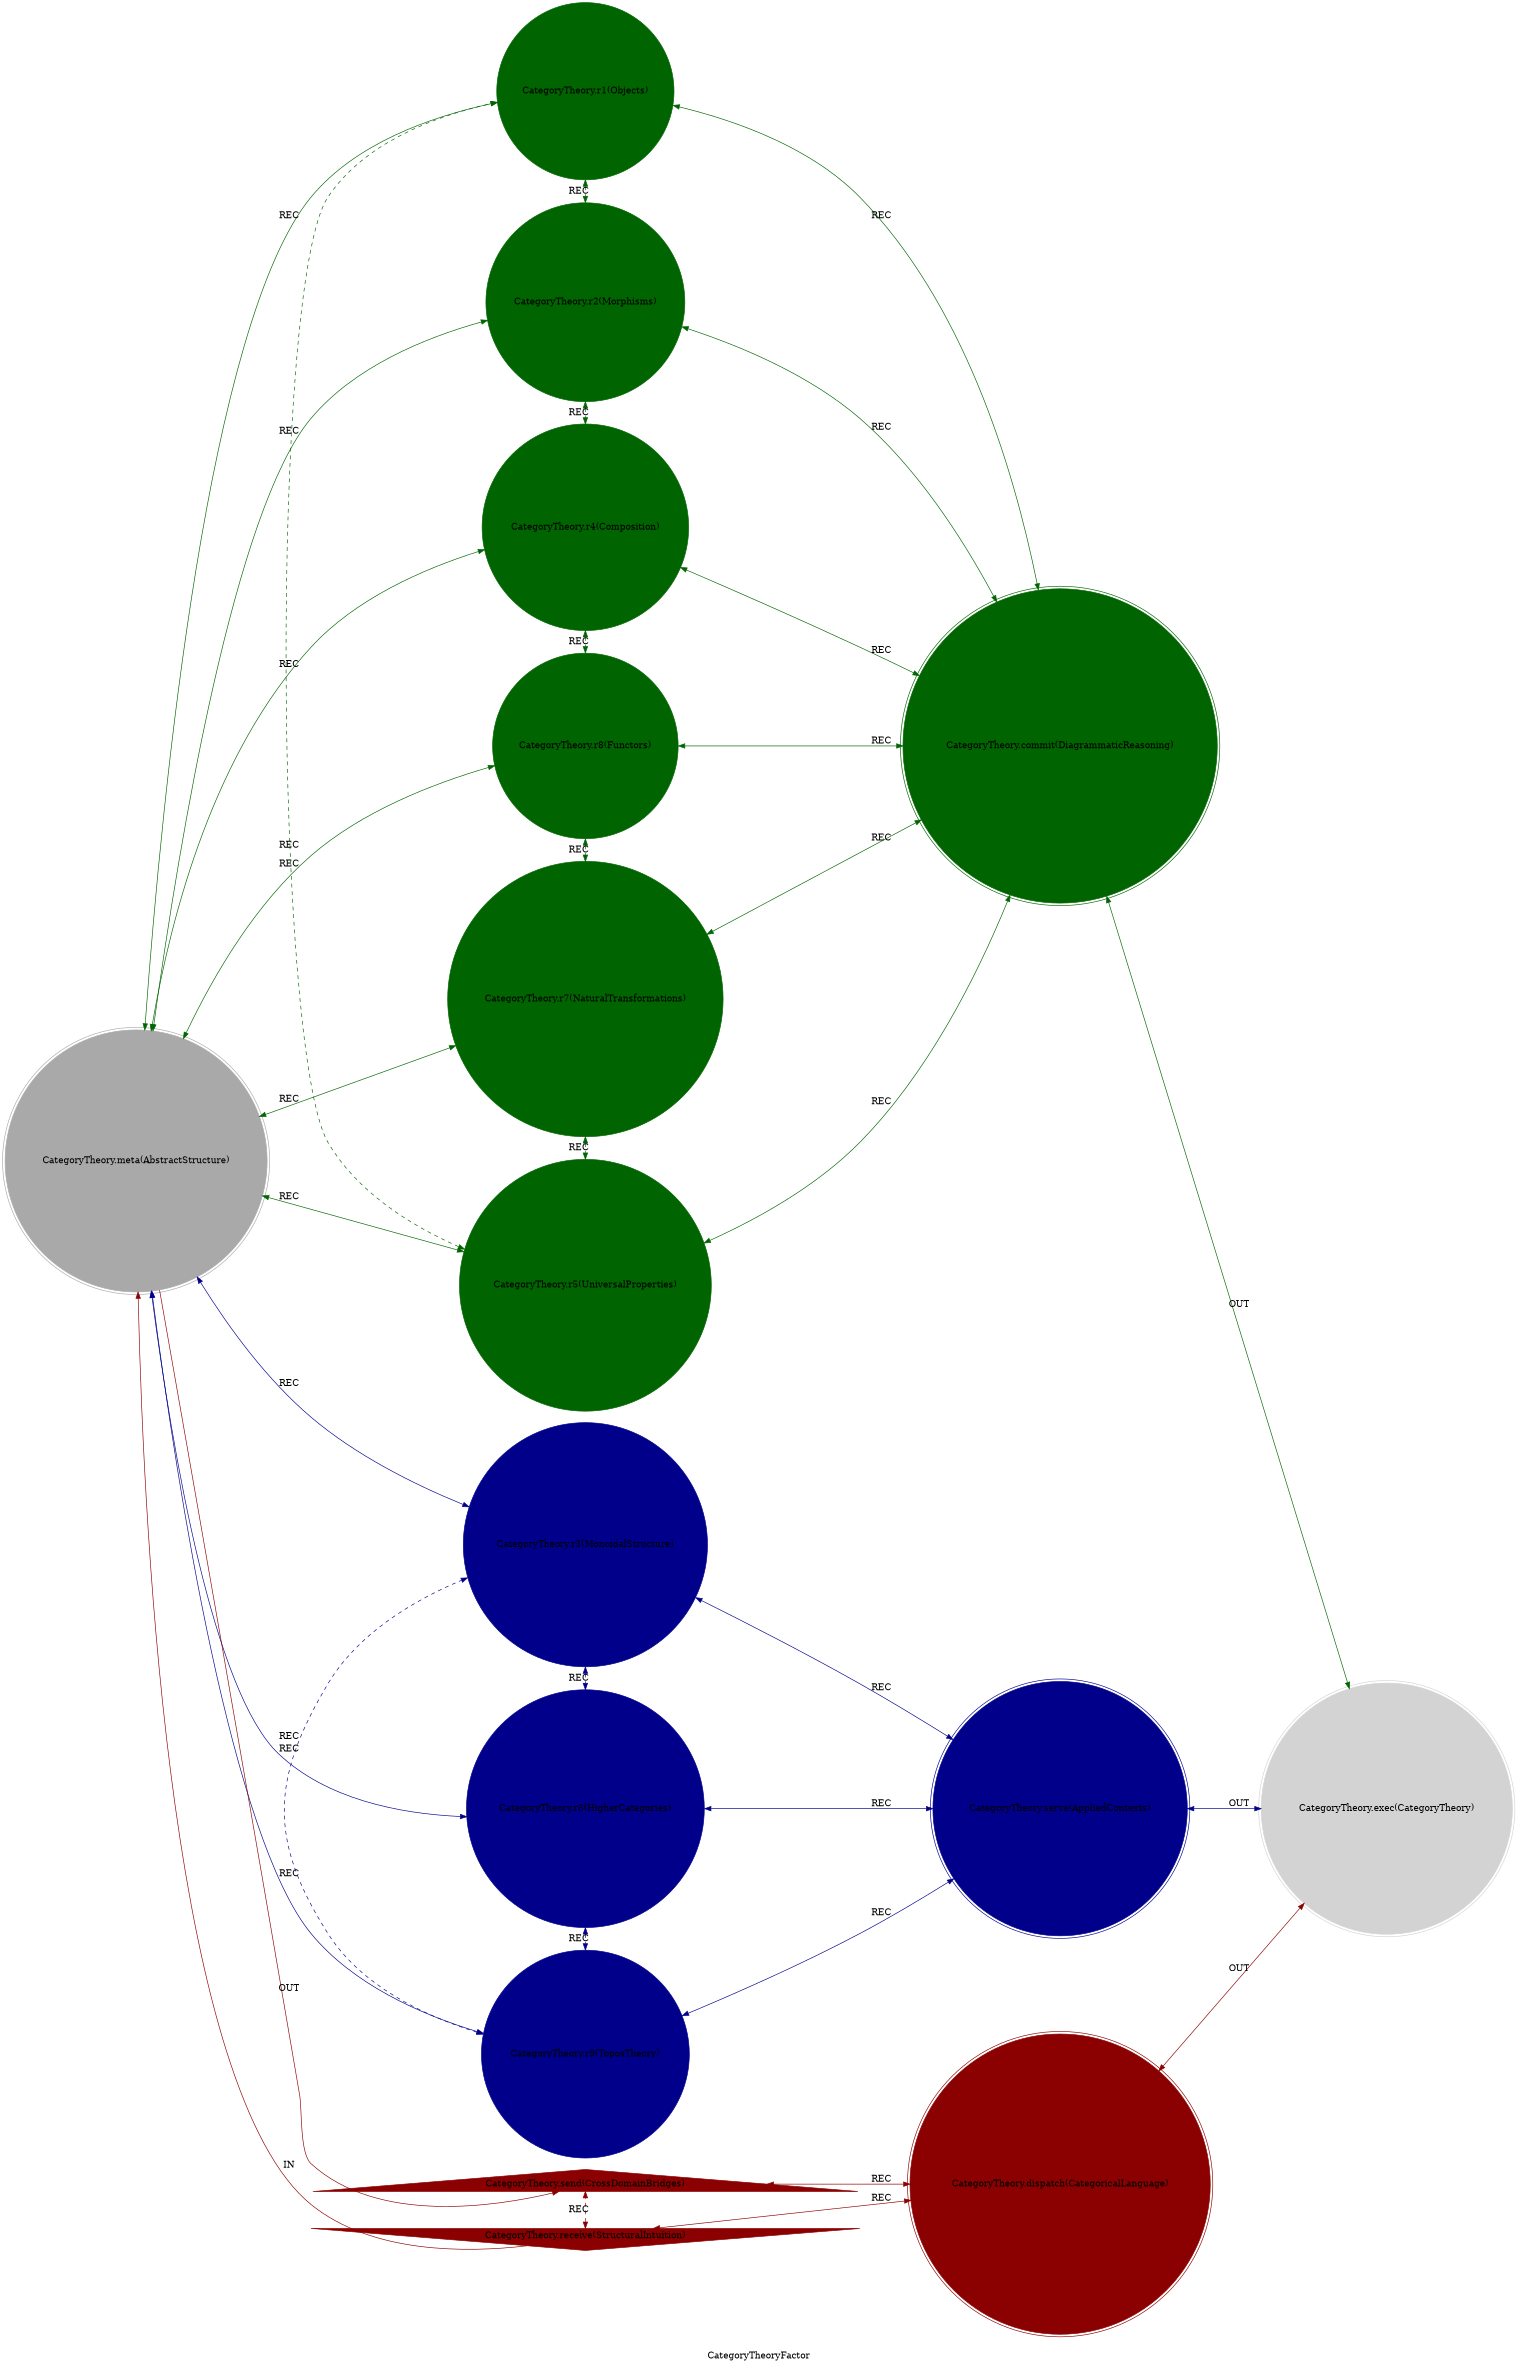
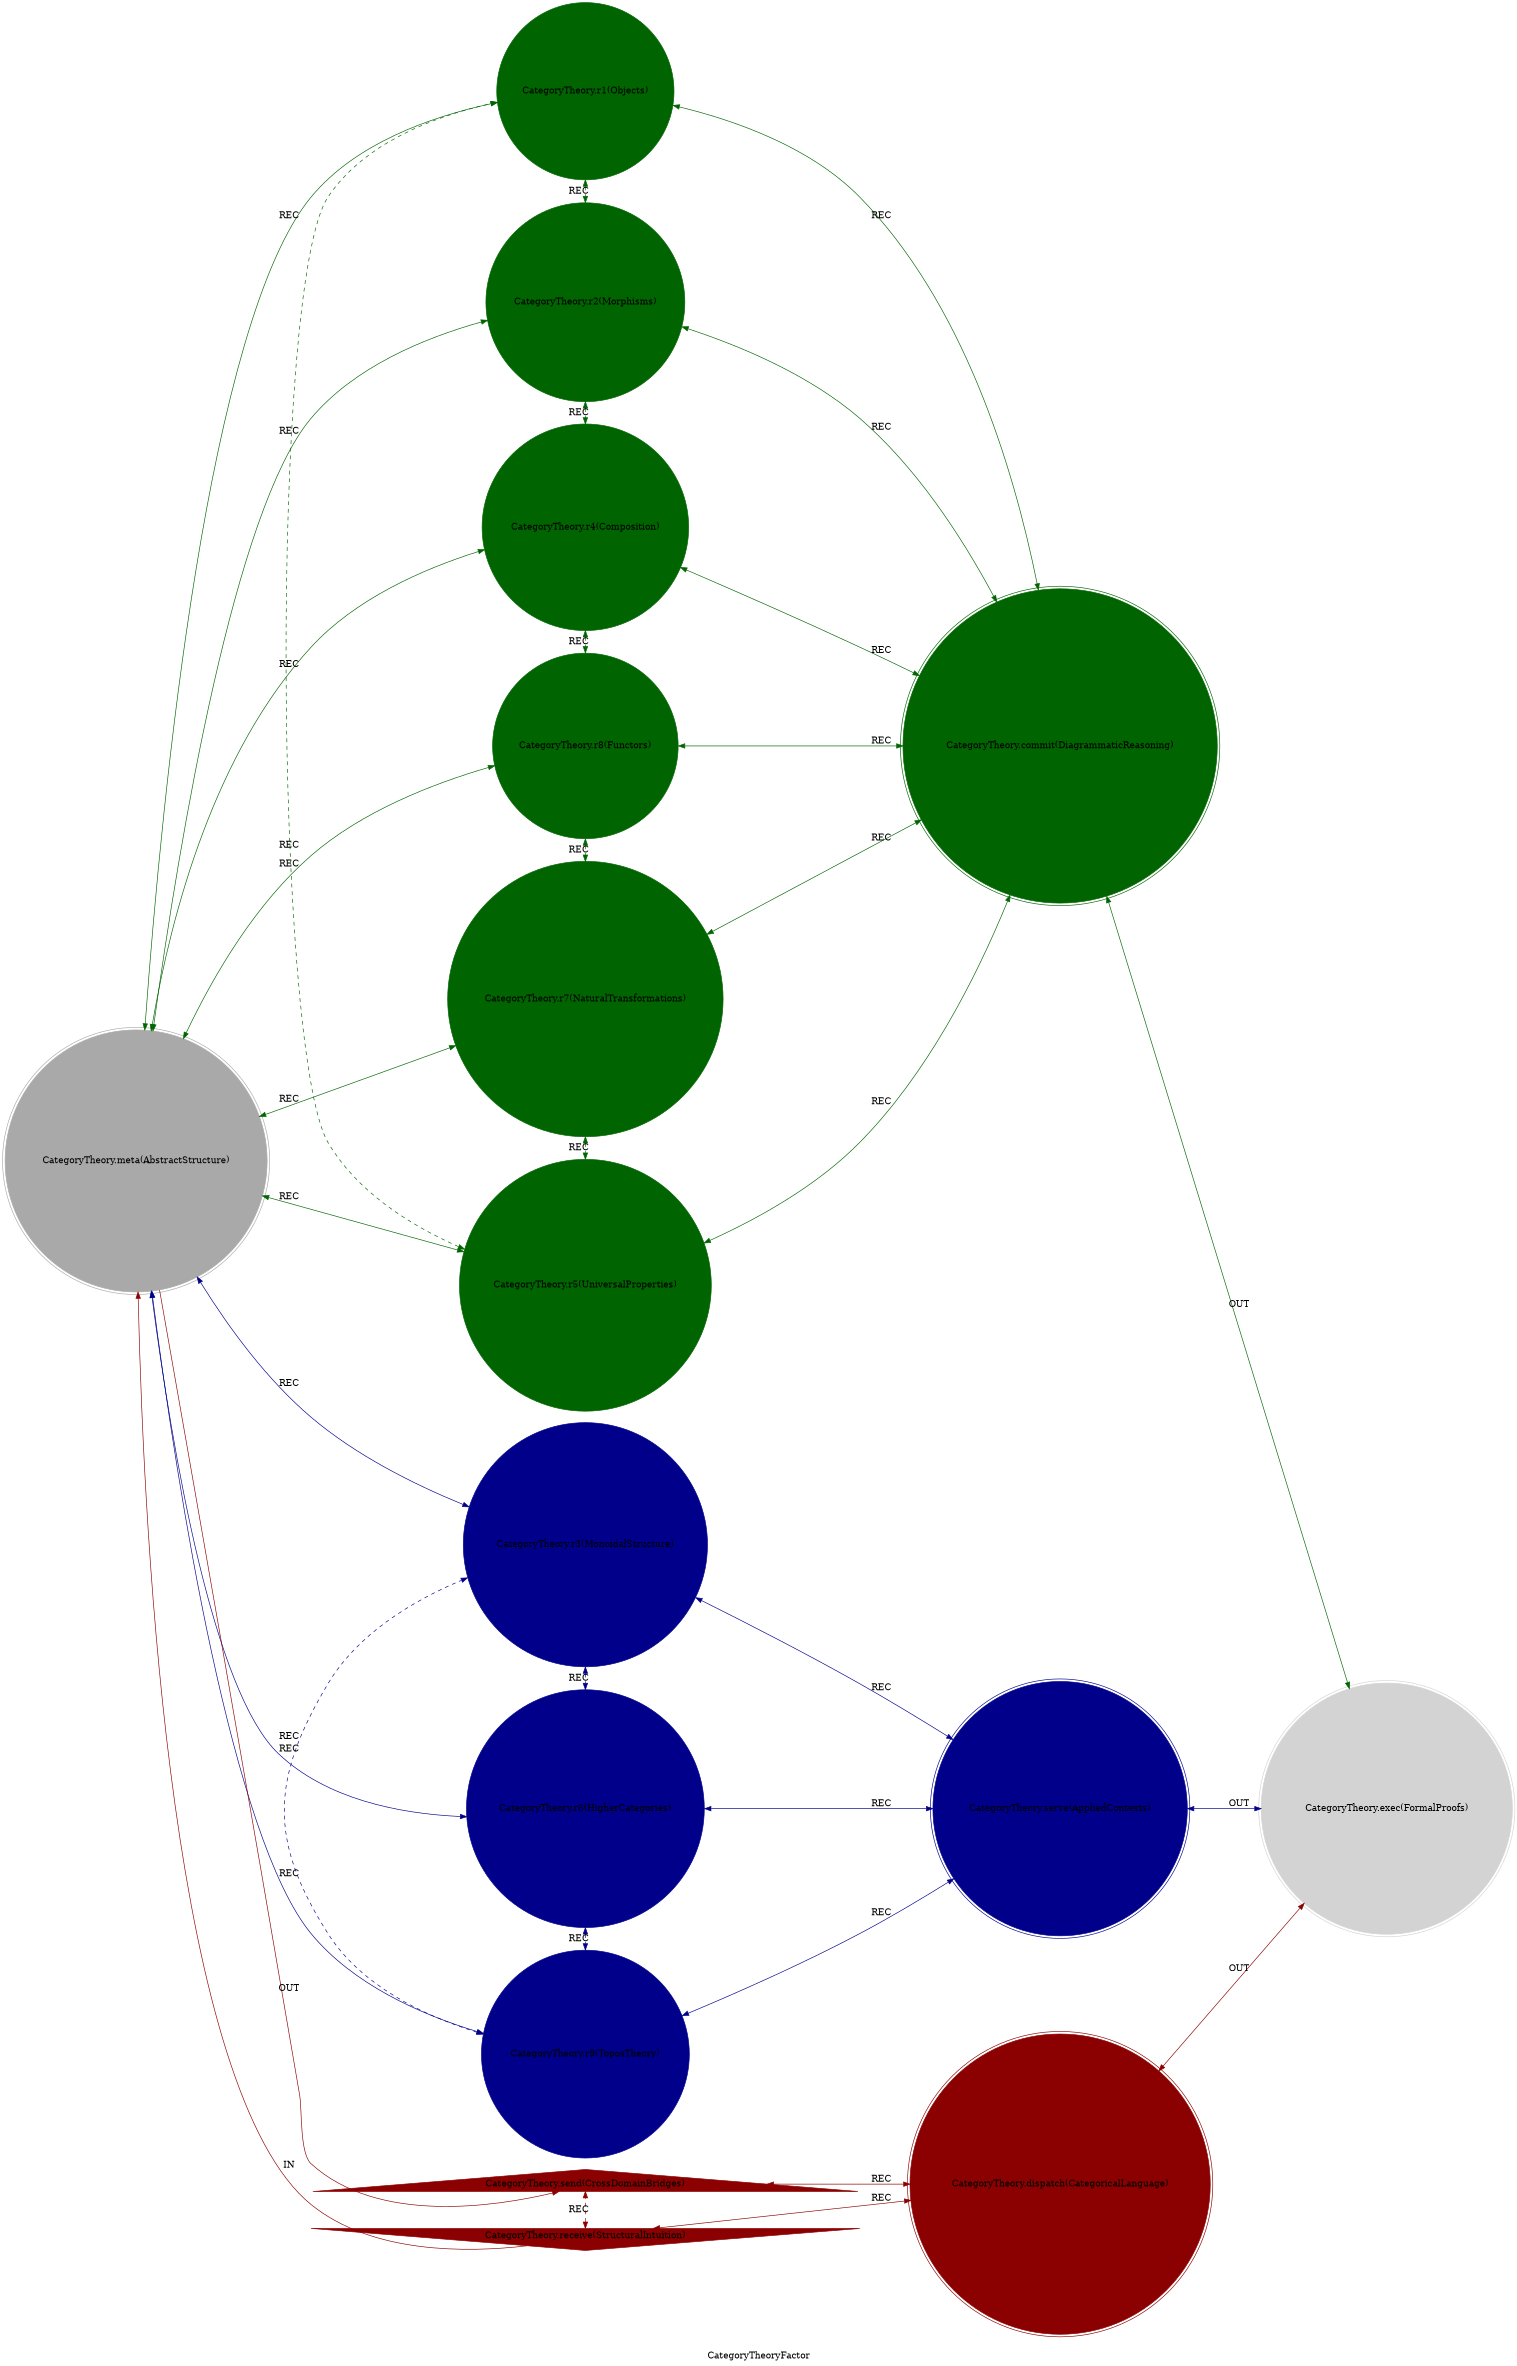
node "CategoryTheory.exec(CategoryTheory)": label "CategoryTheory.exec(CategoryTheory)" -> "CategoryTheory.exec(FormalProofs)"
